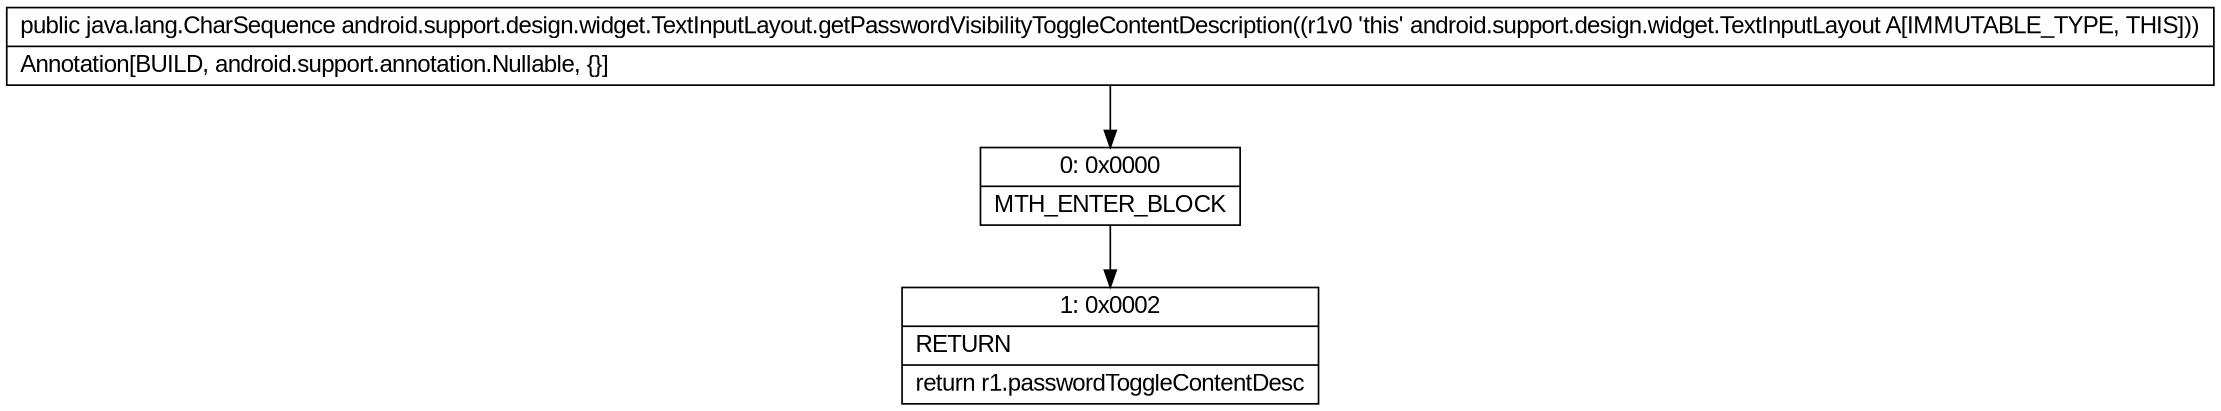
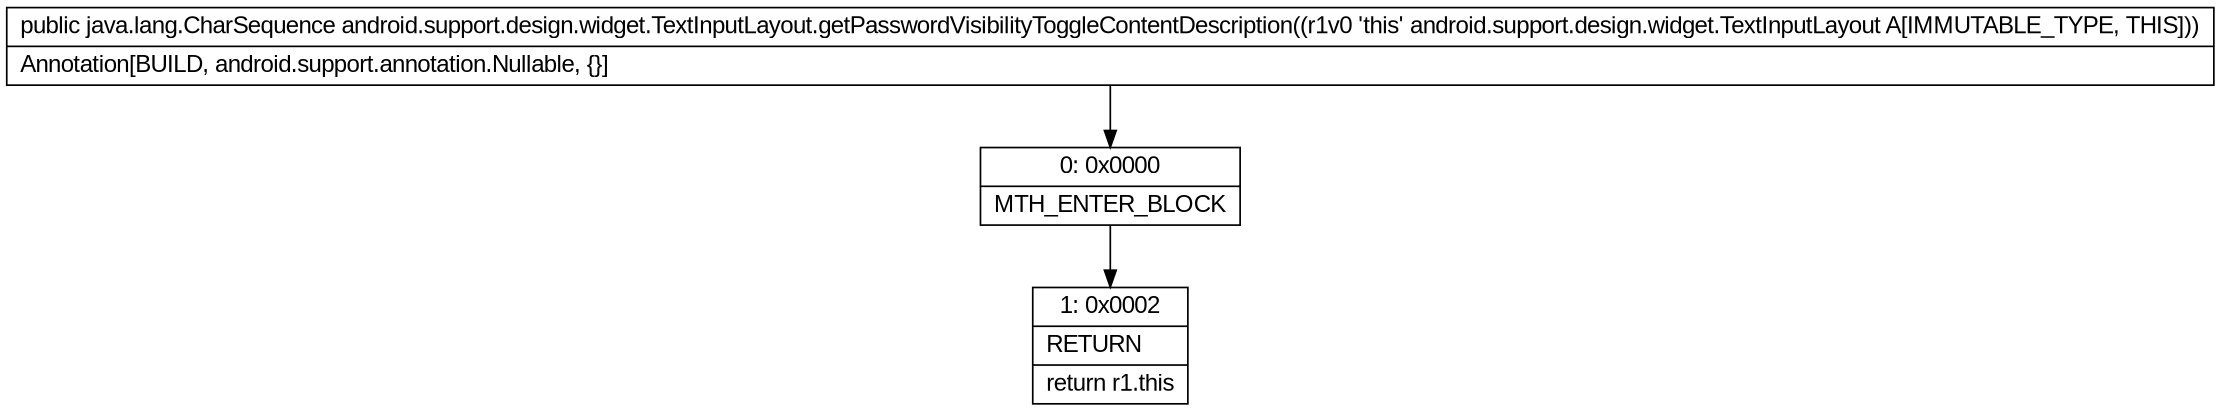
node "1: 0x0002": text "return r1.passwordToggleContentDesc" -> "return r1.this"
